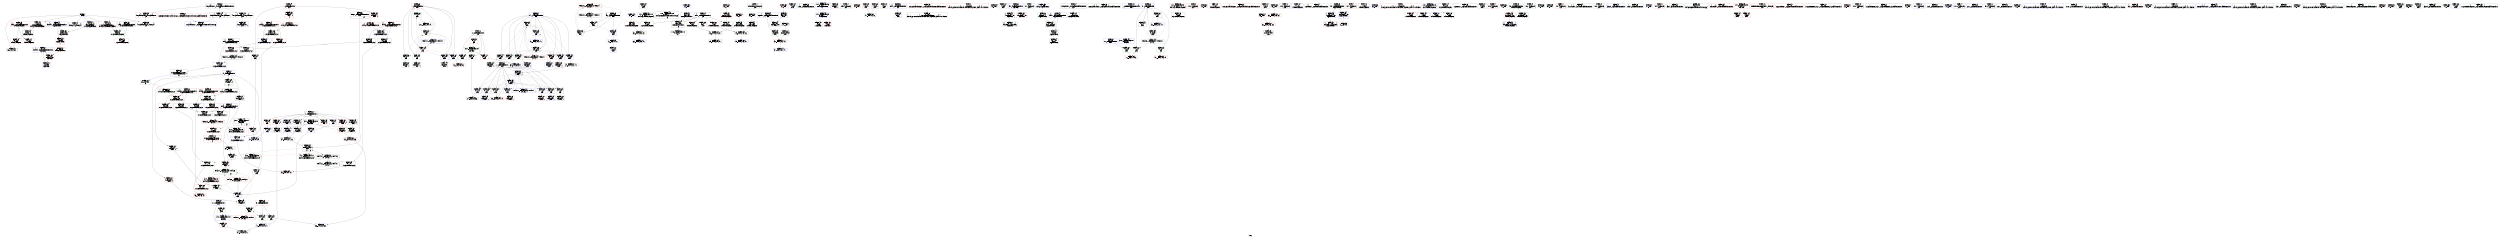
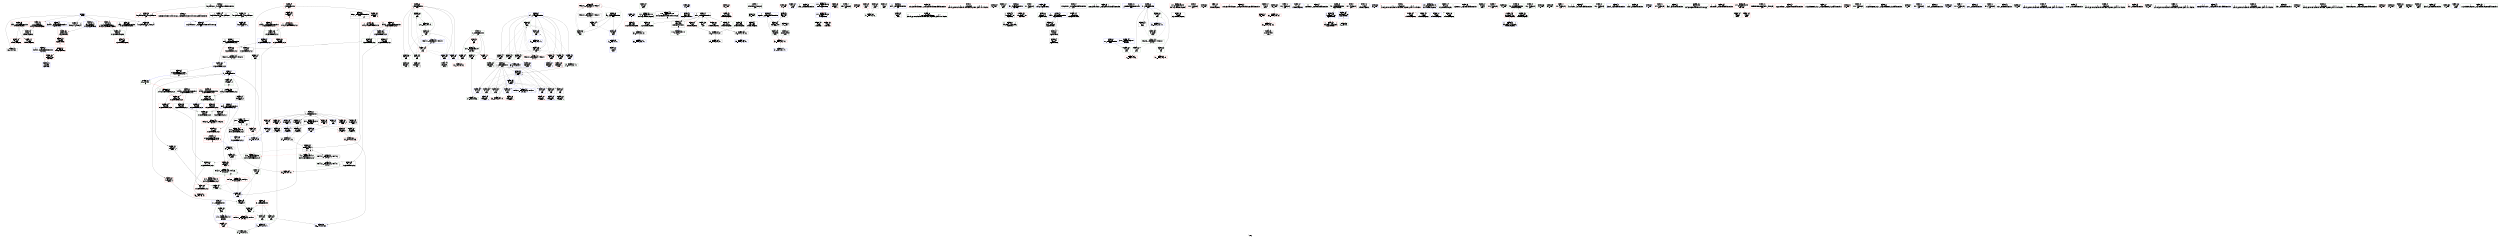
node "NodeID: 510": removed
